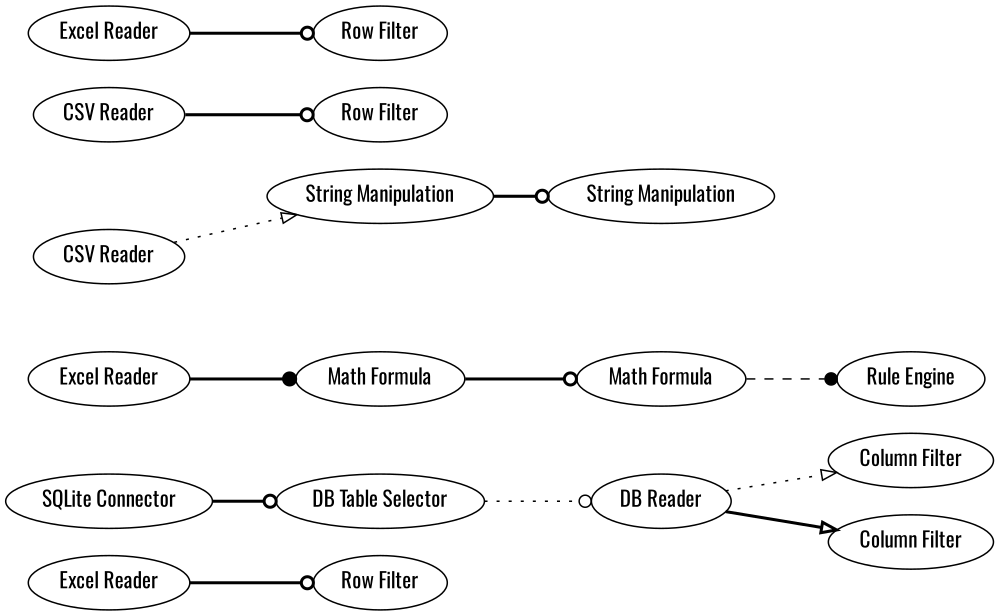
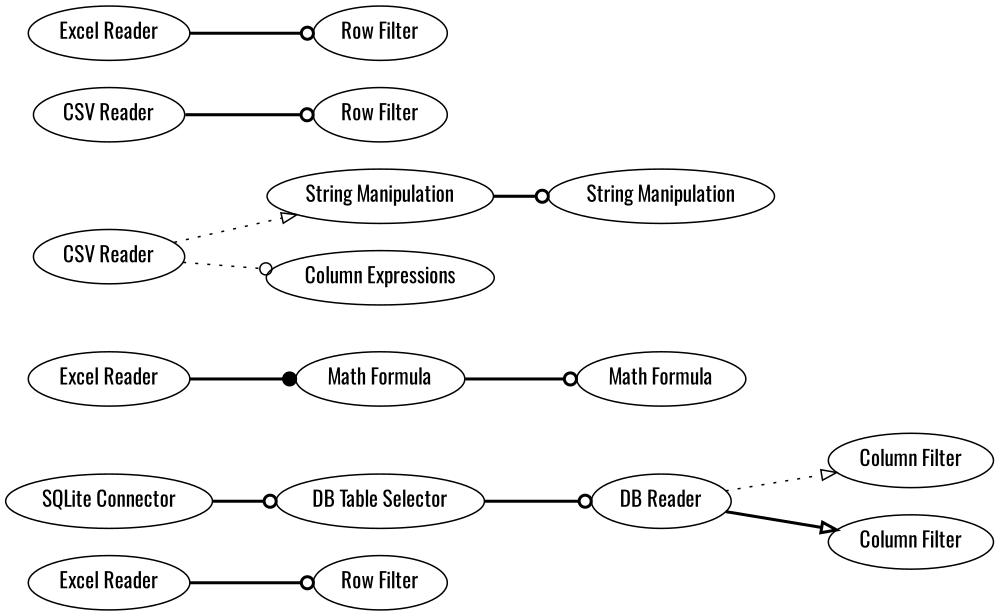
node "Column Expressions": added
node "Rule Engine": removed
edge "DB Table Selector" -> "DB Reader": style dotted -> bold
